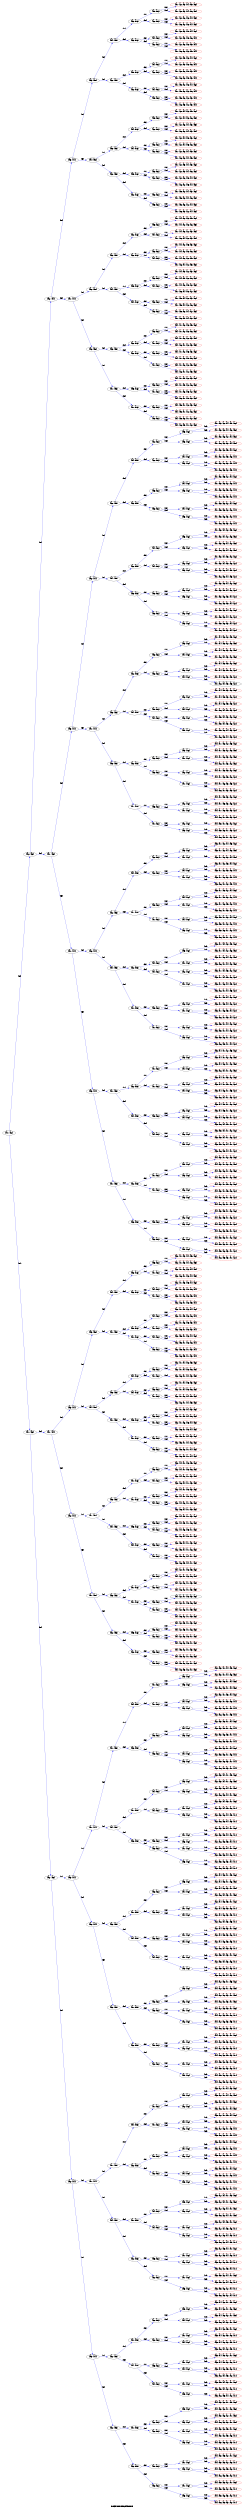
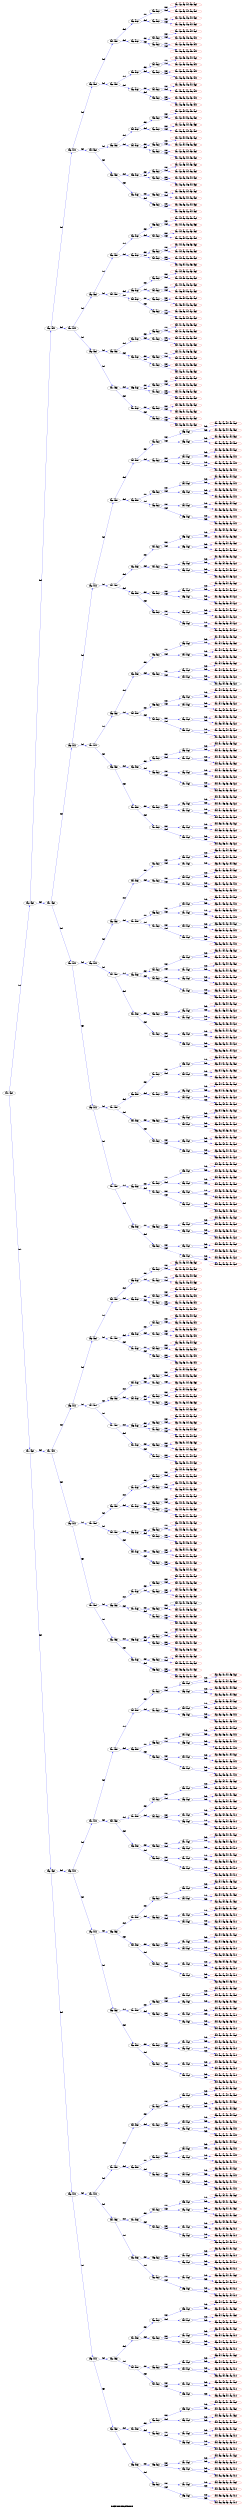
node "{a4<a5<a1<a3<a6<a2}": added
node "{a4<a6<a2<a3<a1<a5}": removed
